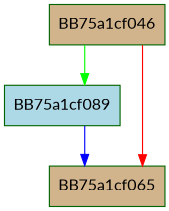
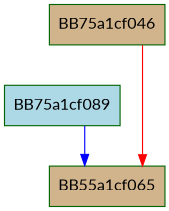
edge "BB75a1cf046" -> "BB75a1cf089": removed
node "BB75a1cf065": label "BB75a1cf065" -> "BB55a1cf065"
